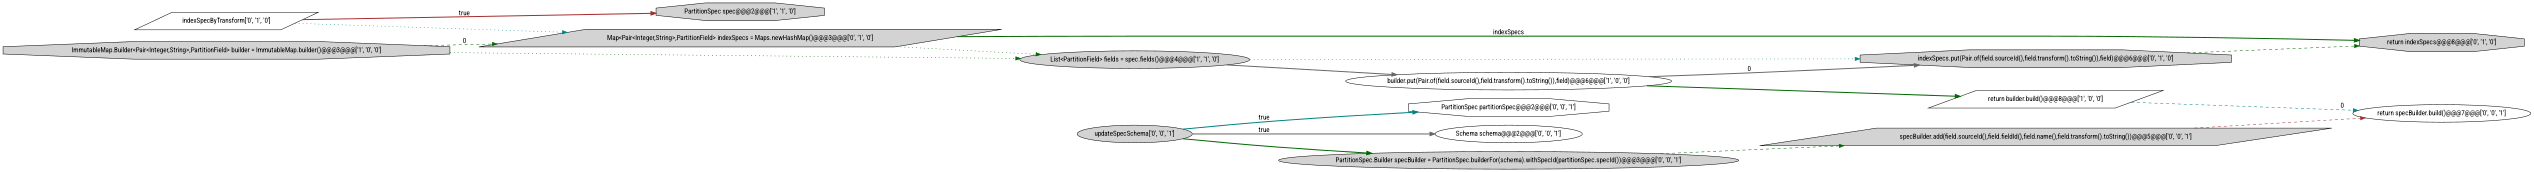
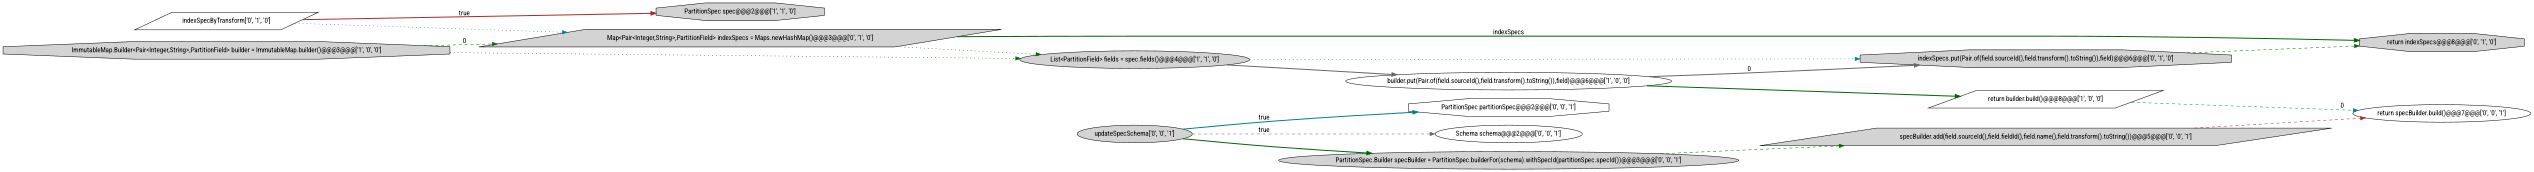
edge "updateSpecSchema['0', '0', '1']" -> "Schema schema@@@2@@@['0', '0', '1']": style bold -> dashed
